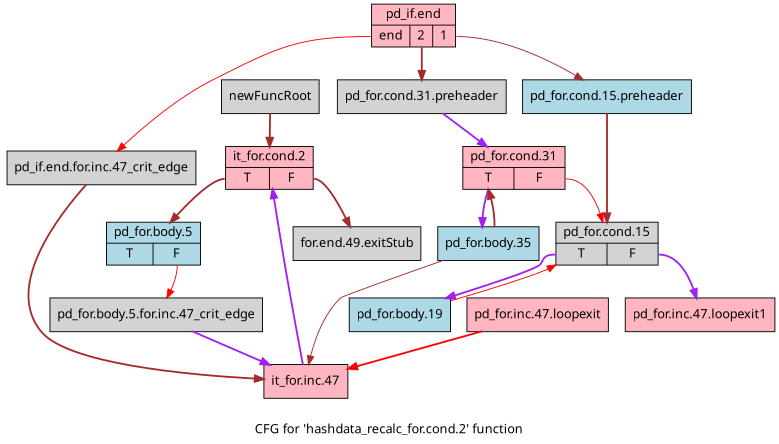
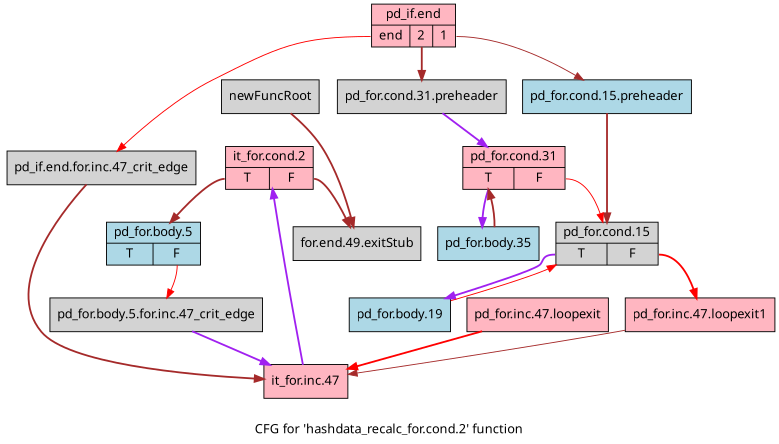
edge "newFuncRoot" -> "it_for.cond.2": now "newFuncRoot" -> "for.end.49.exitStub"
edge "pd_for.cond.15" -> "pd_for.inc.47.loopexit1": color purple -> red
edge "pd_for.body.35" -> "it_for.inc.47": now "pd_for.inc.47.loopexit1" -> "it_for.inc.47"
